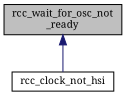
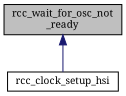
node "rcc_clock_not_hsi": label "rcc_clock_not_hsi" -> "rcc_clock_setup_hsi"
